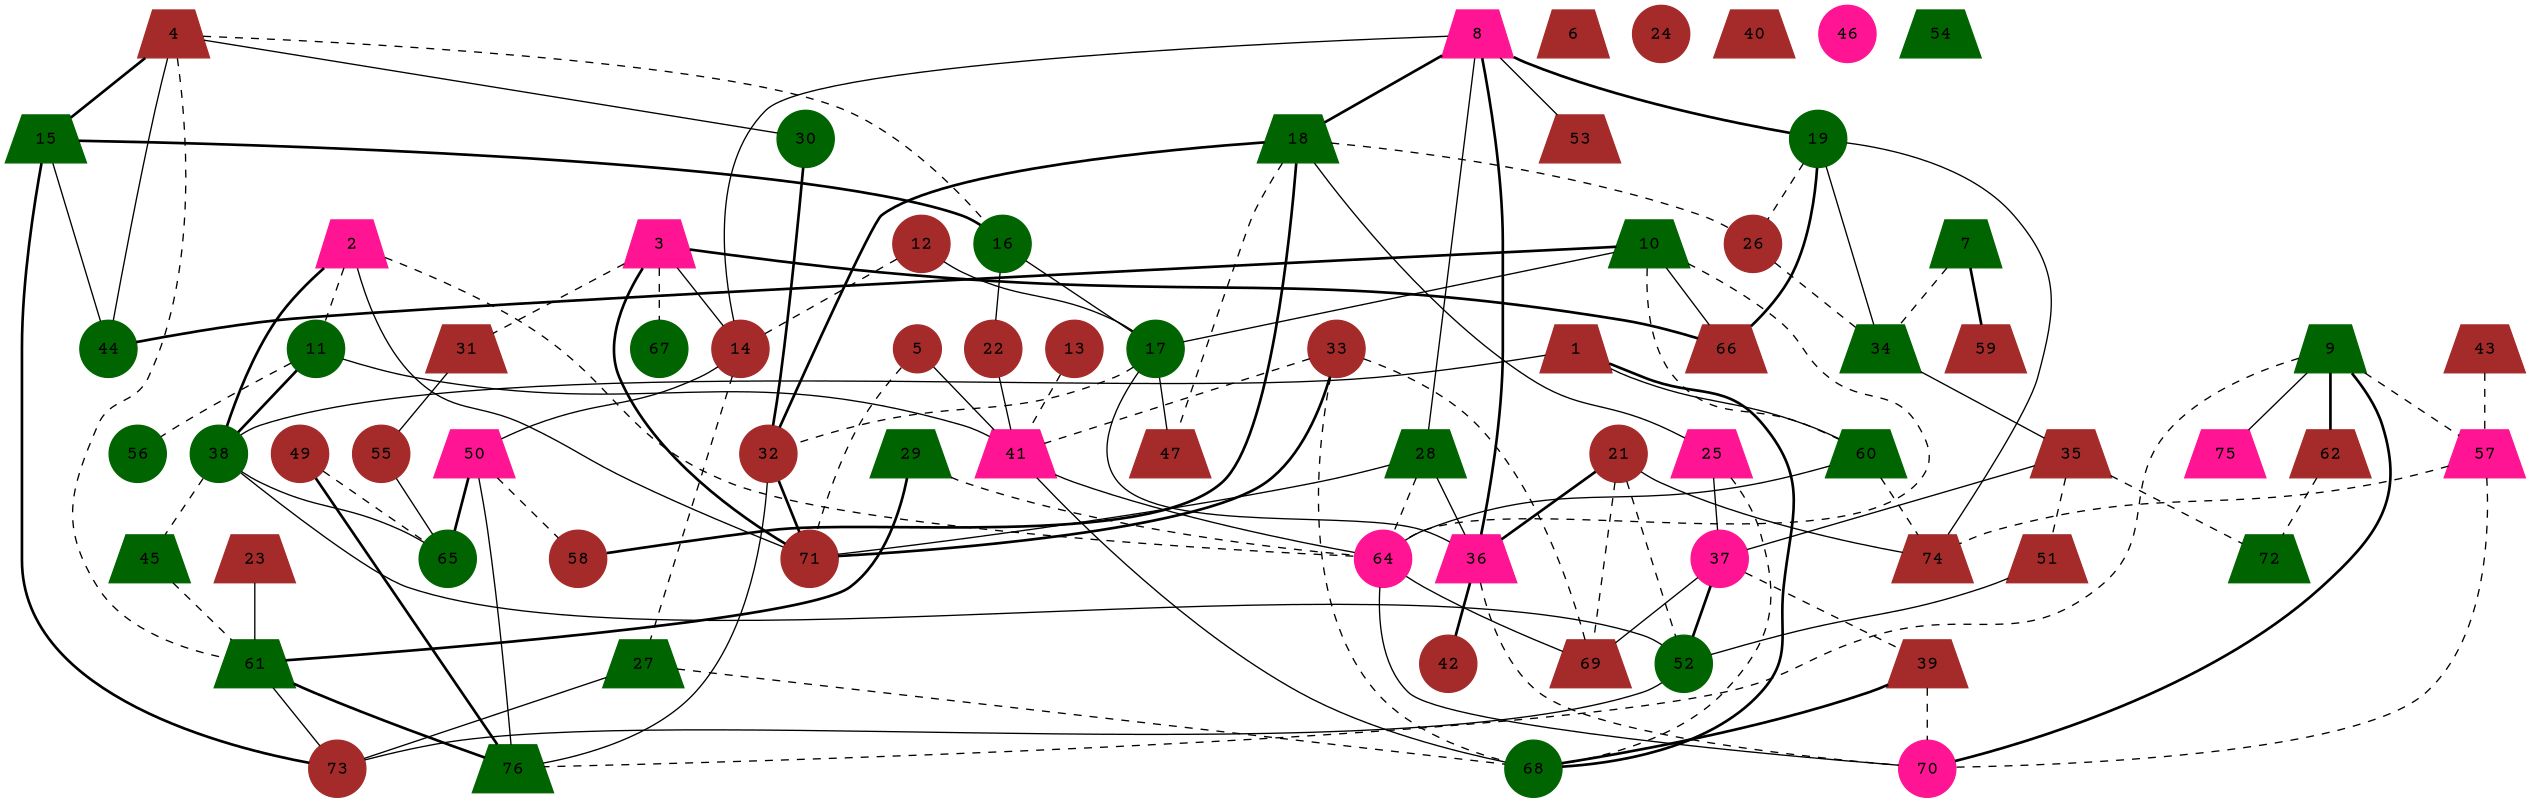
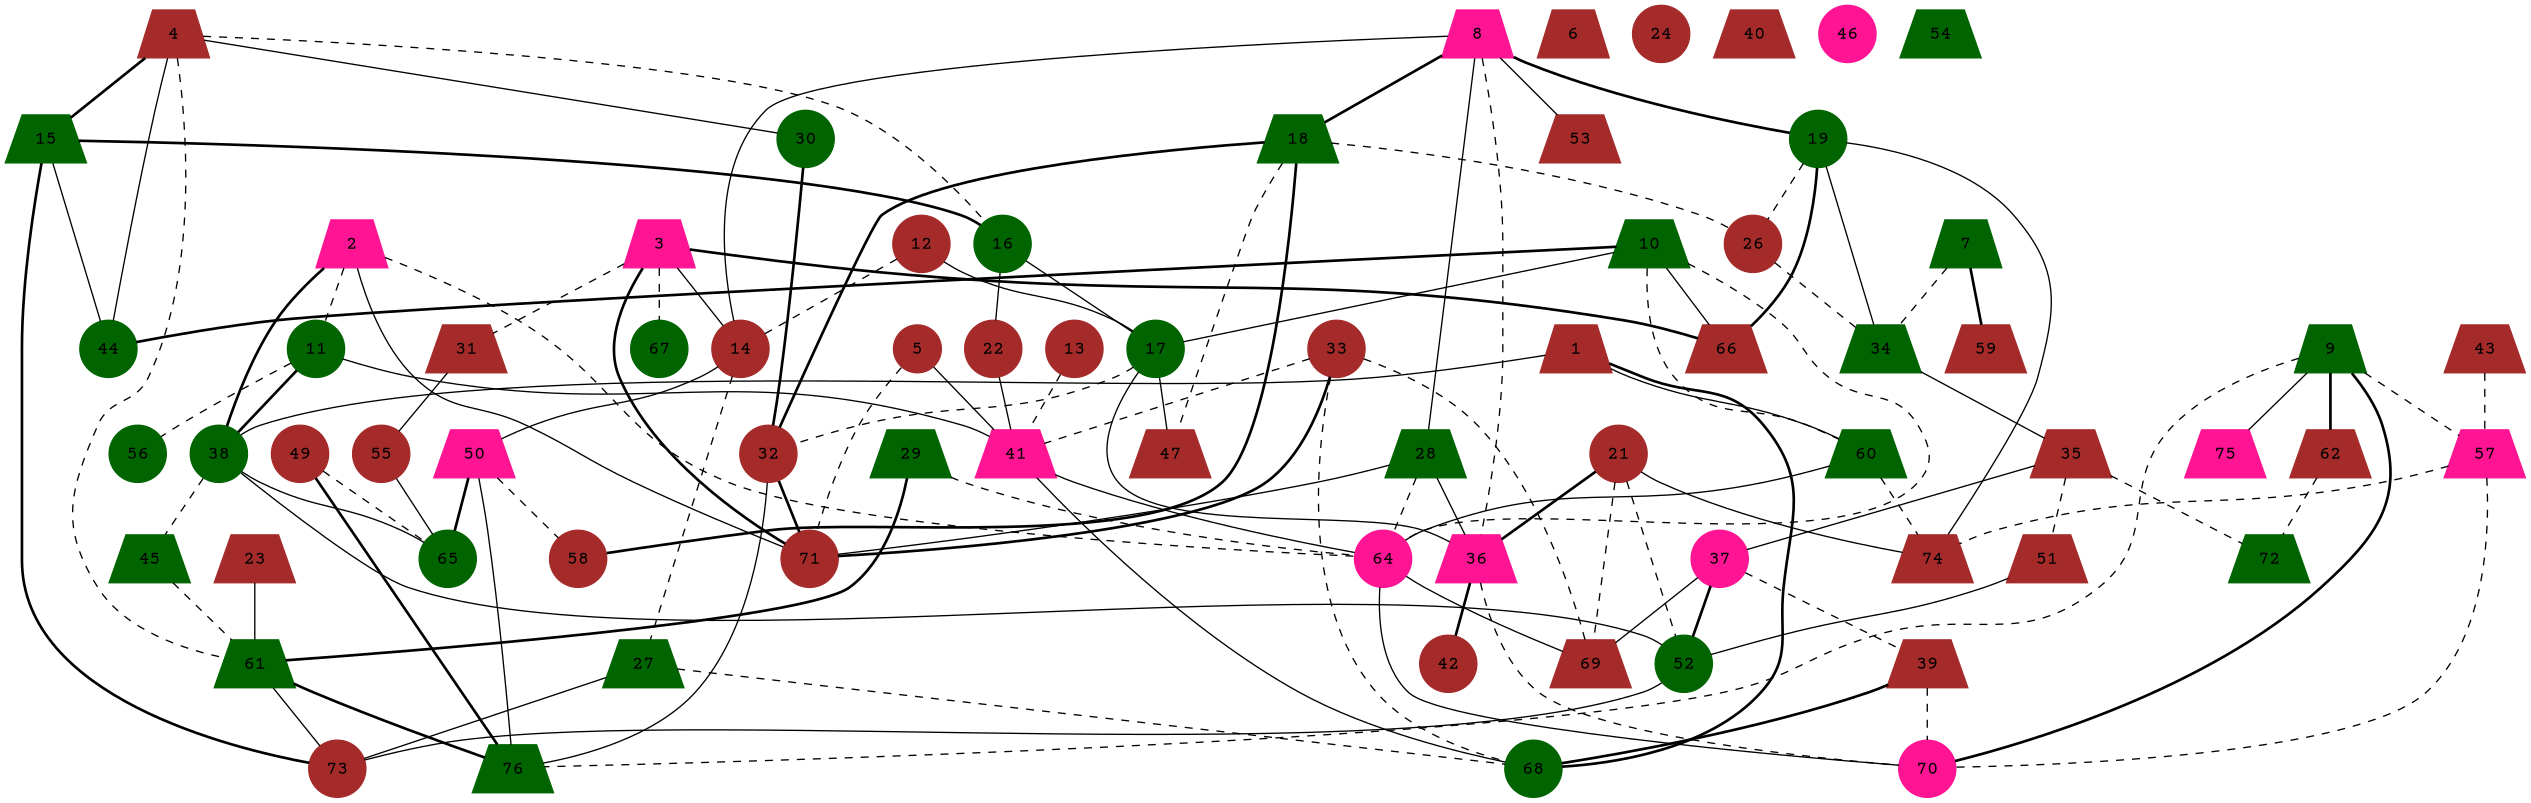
edge "8" -- "36": style bold -> dashed
node "25": removed
